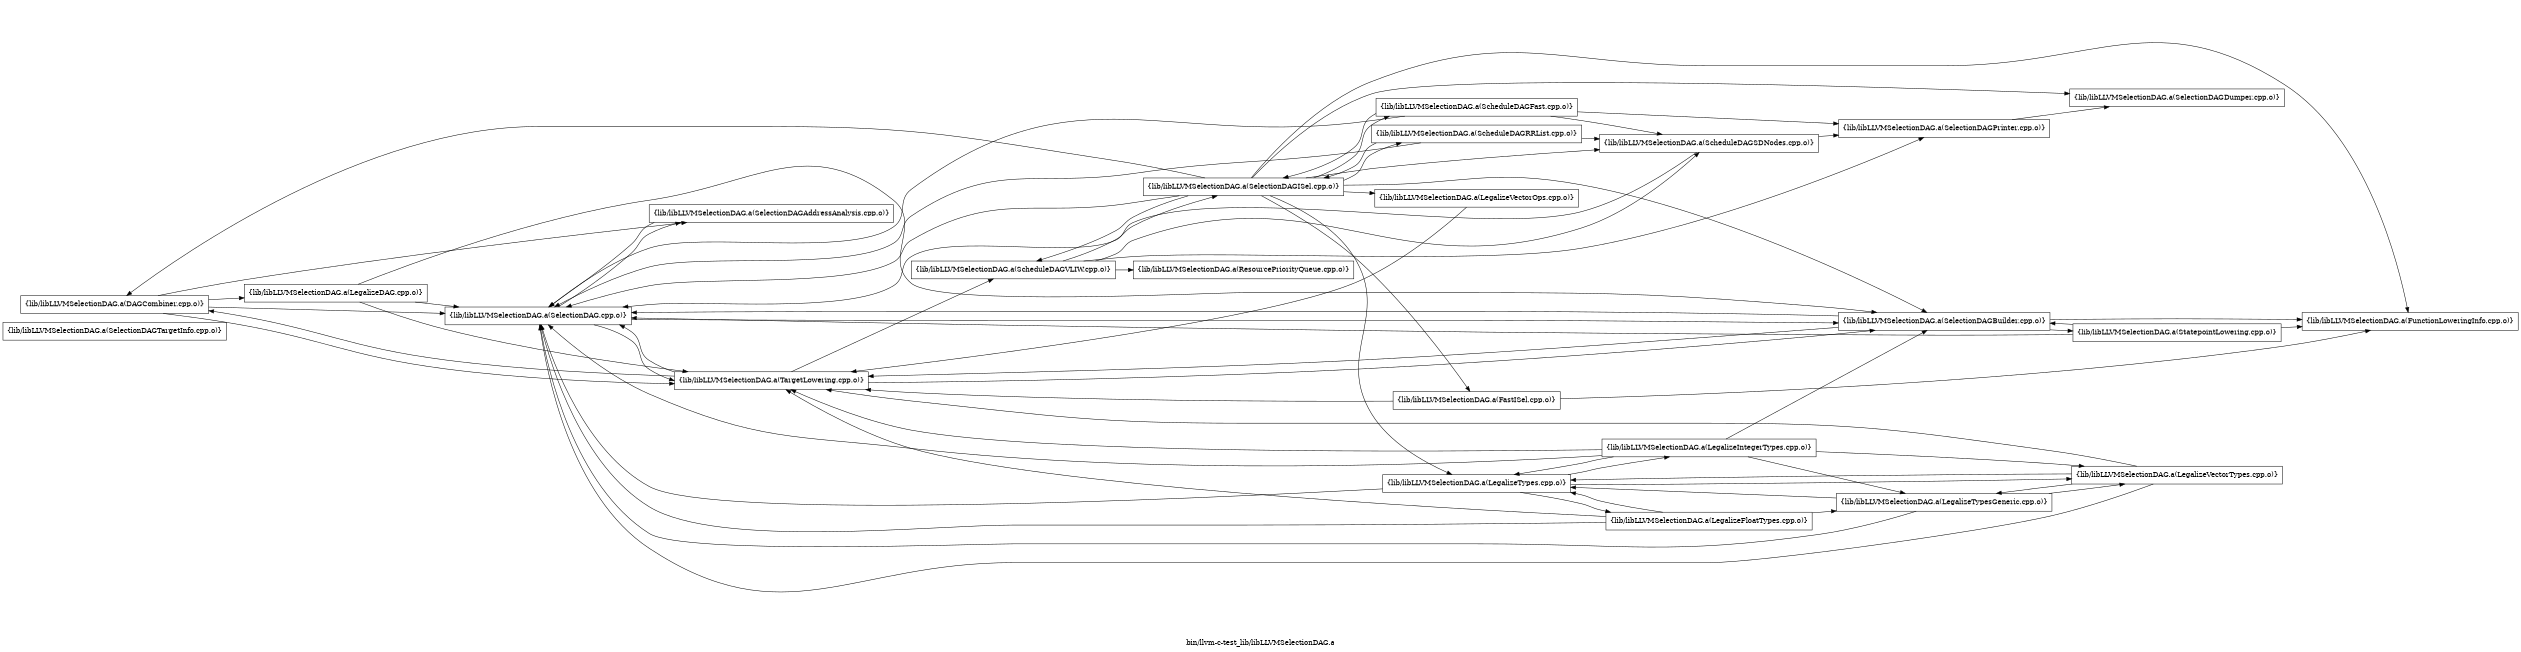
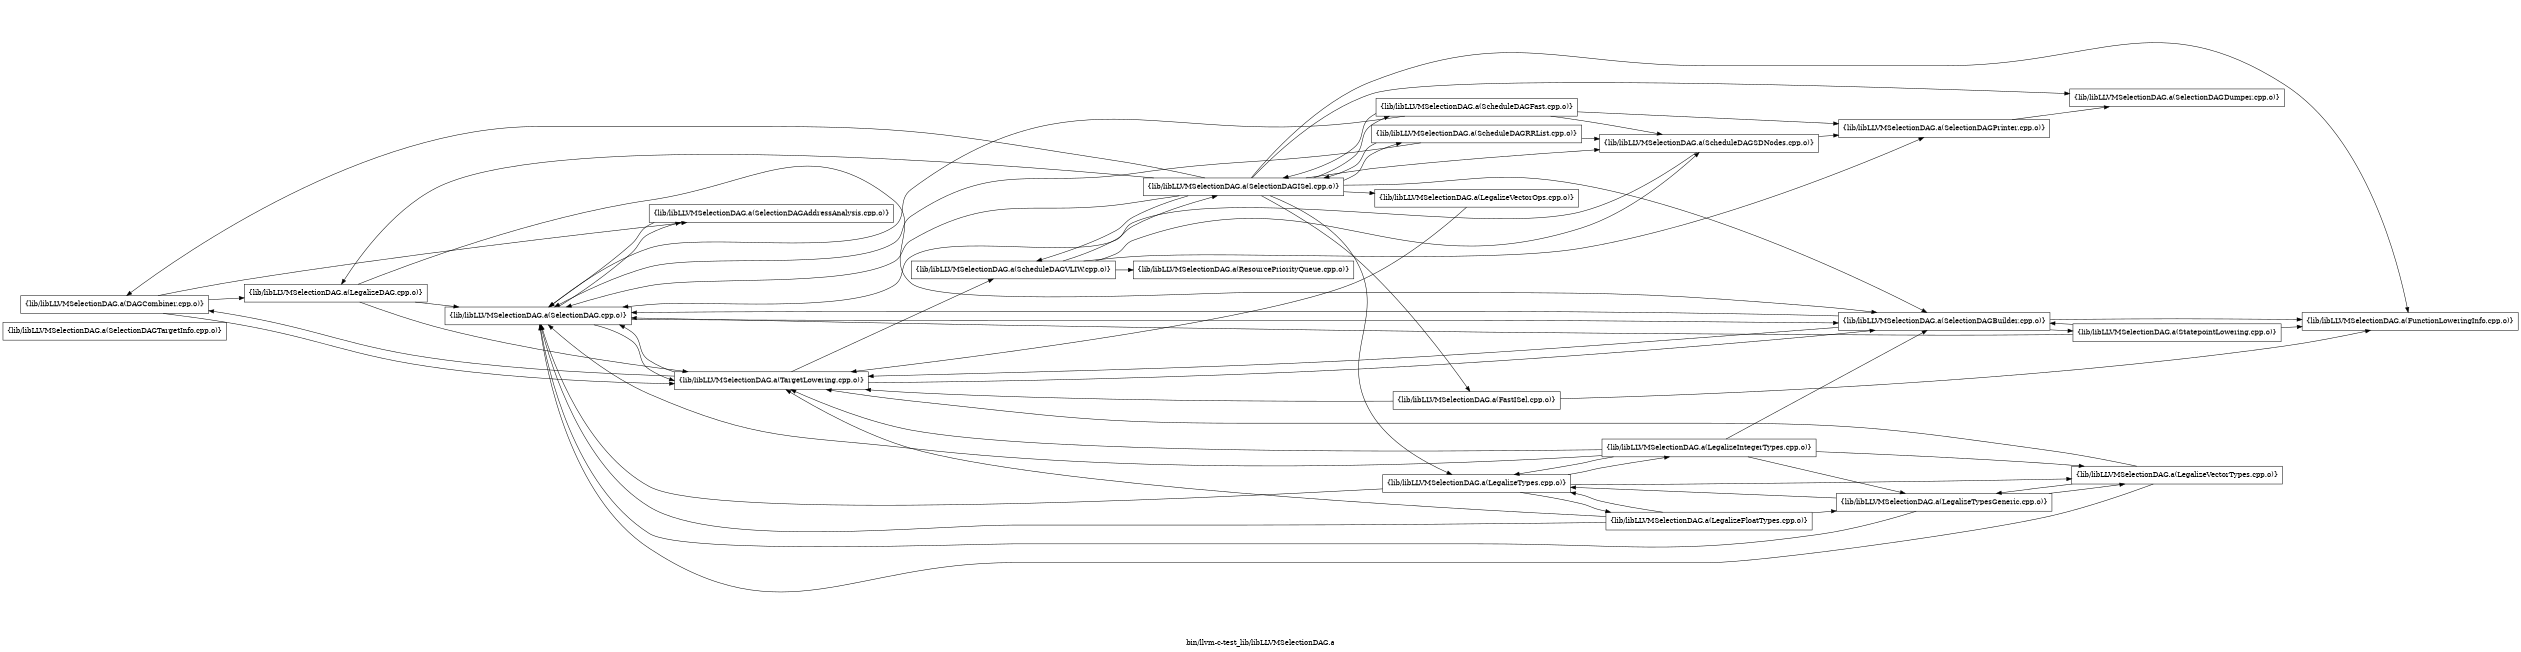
edge "{lib/libLLVMSelectionDAG.a(SelectionDAGISel.cpp.o)}" -> "{lib/libLLVMSelectionDAG.a(LegalizeDAG.cpp.o)}": added
edge "{lib/libLLVMSelectionDAG.a(DAGCombiner.cpp.o)}" -> "{lib/libLLVMSelectionDAG.a(SelectionDAG.cpp.o)}": removed
edge "{lib/libLLVMSelectionDAG.a(LegalizeVectorTypes.cpp.o)}" -> "{lib/libLLVMSelectionDAG.a(LegalizeTypes.cpp.o)}": removed
